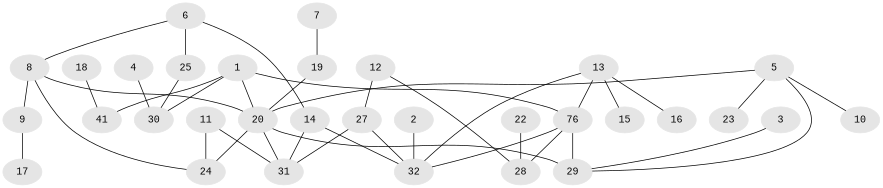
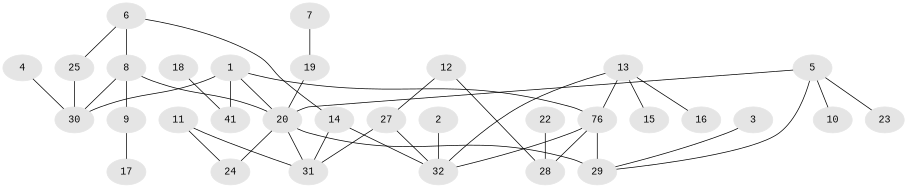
edge "8" -- "24": now "8" -- "30"
